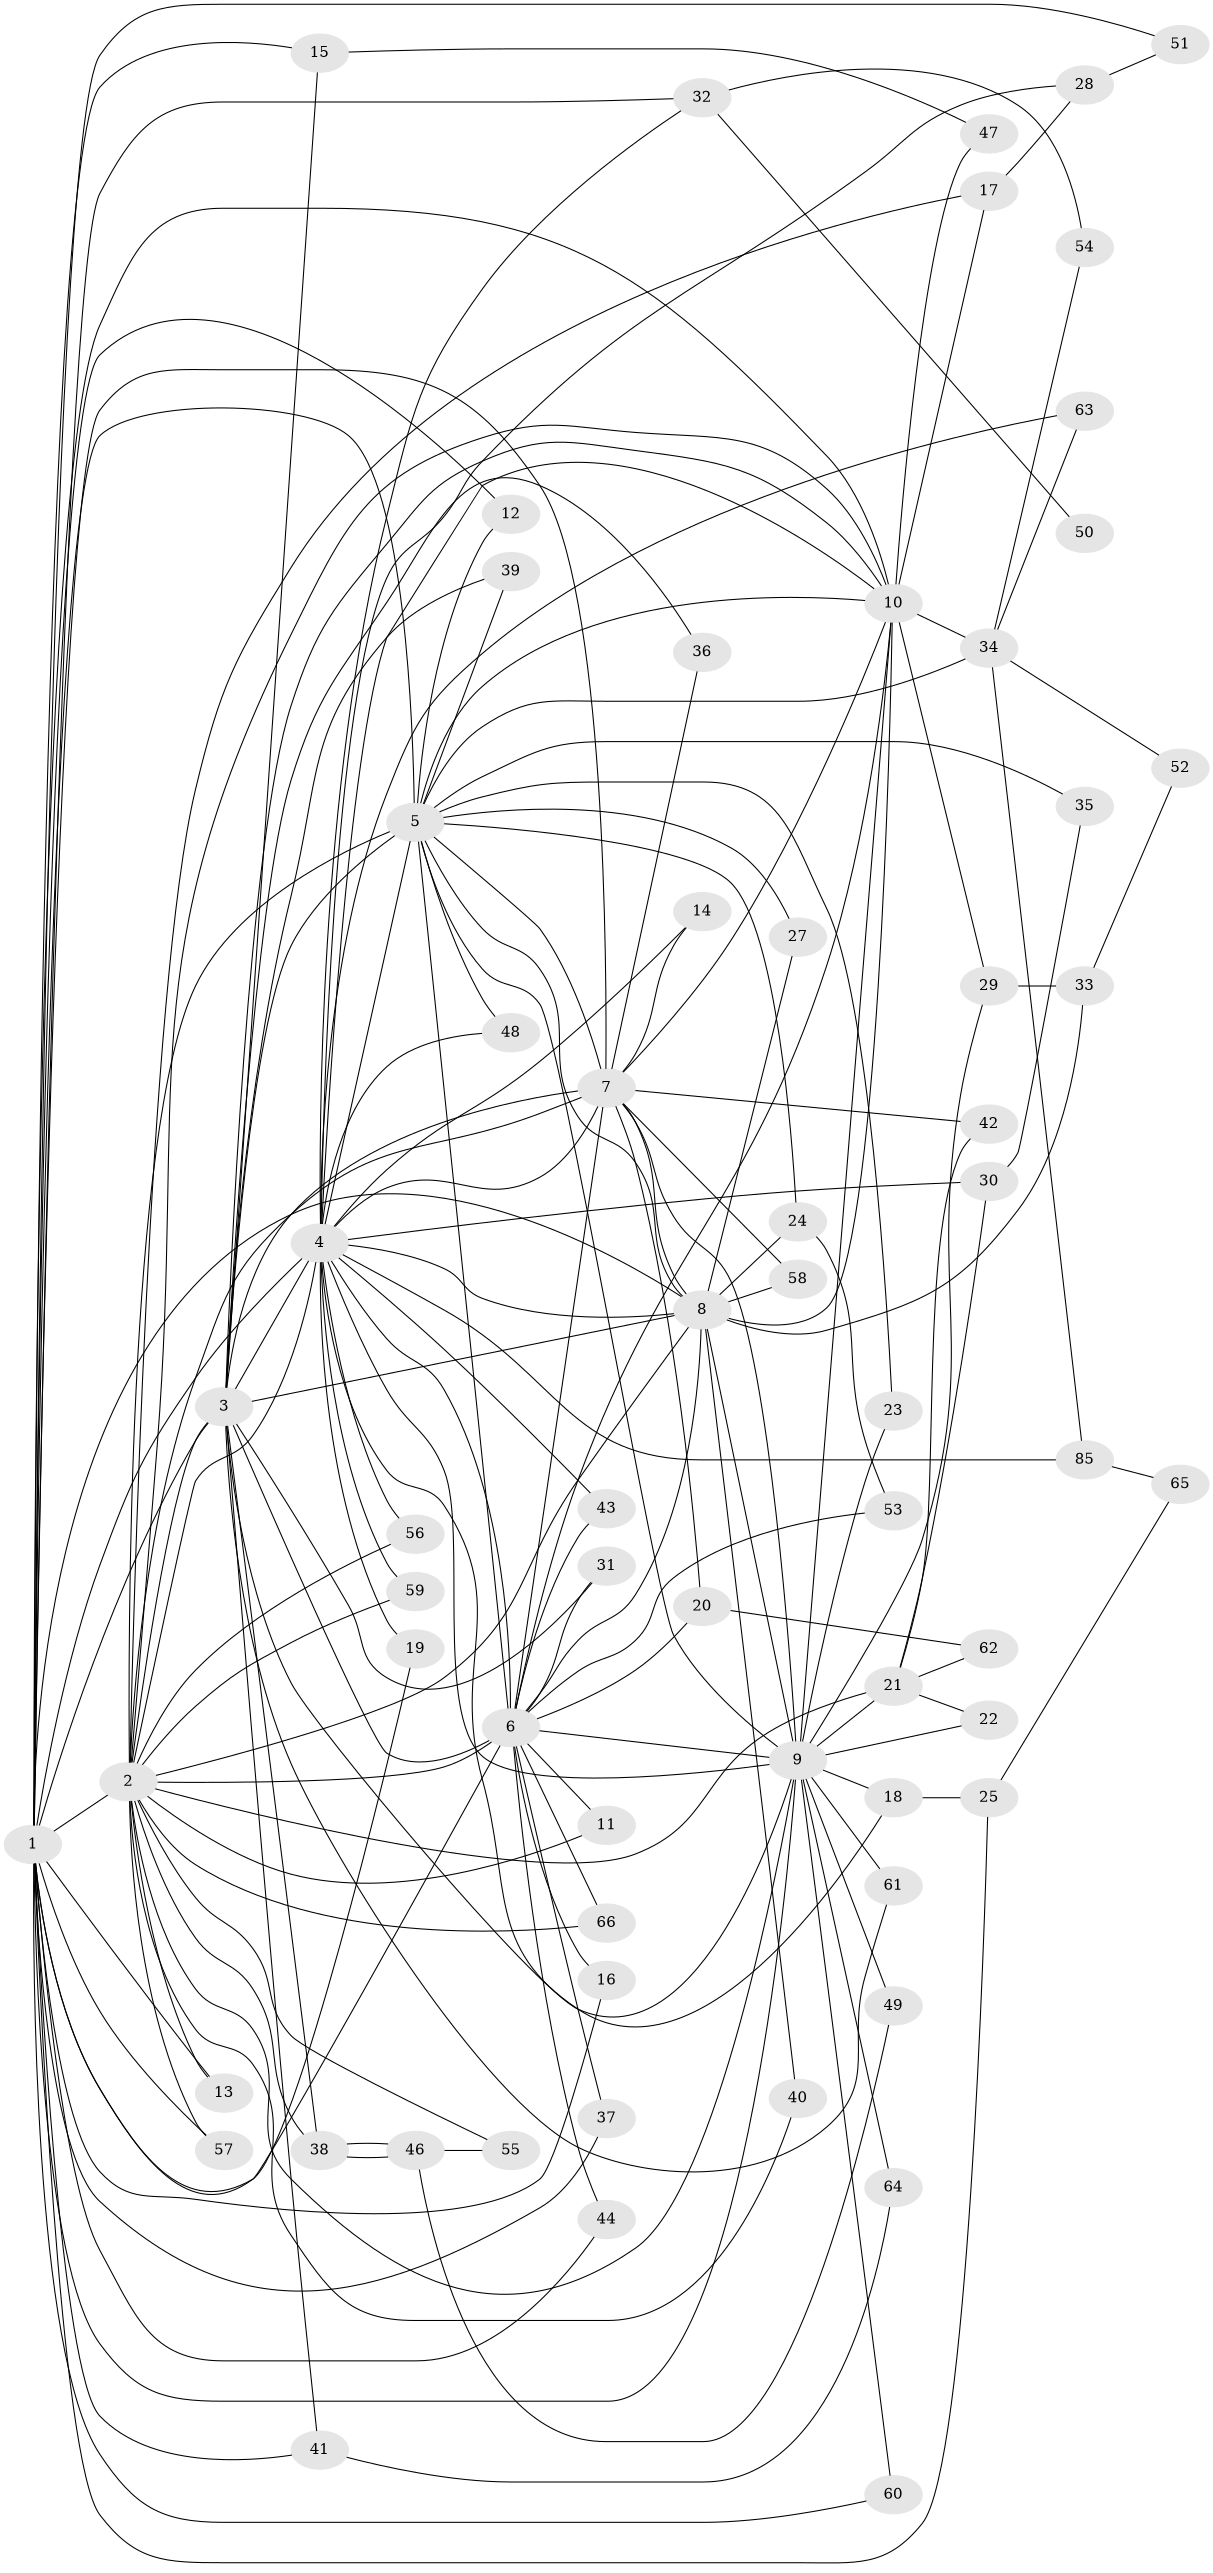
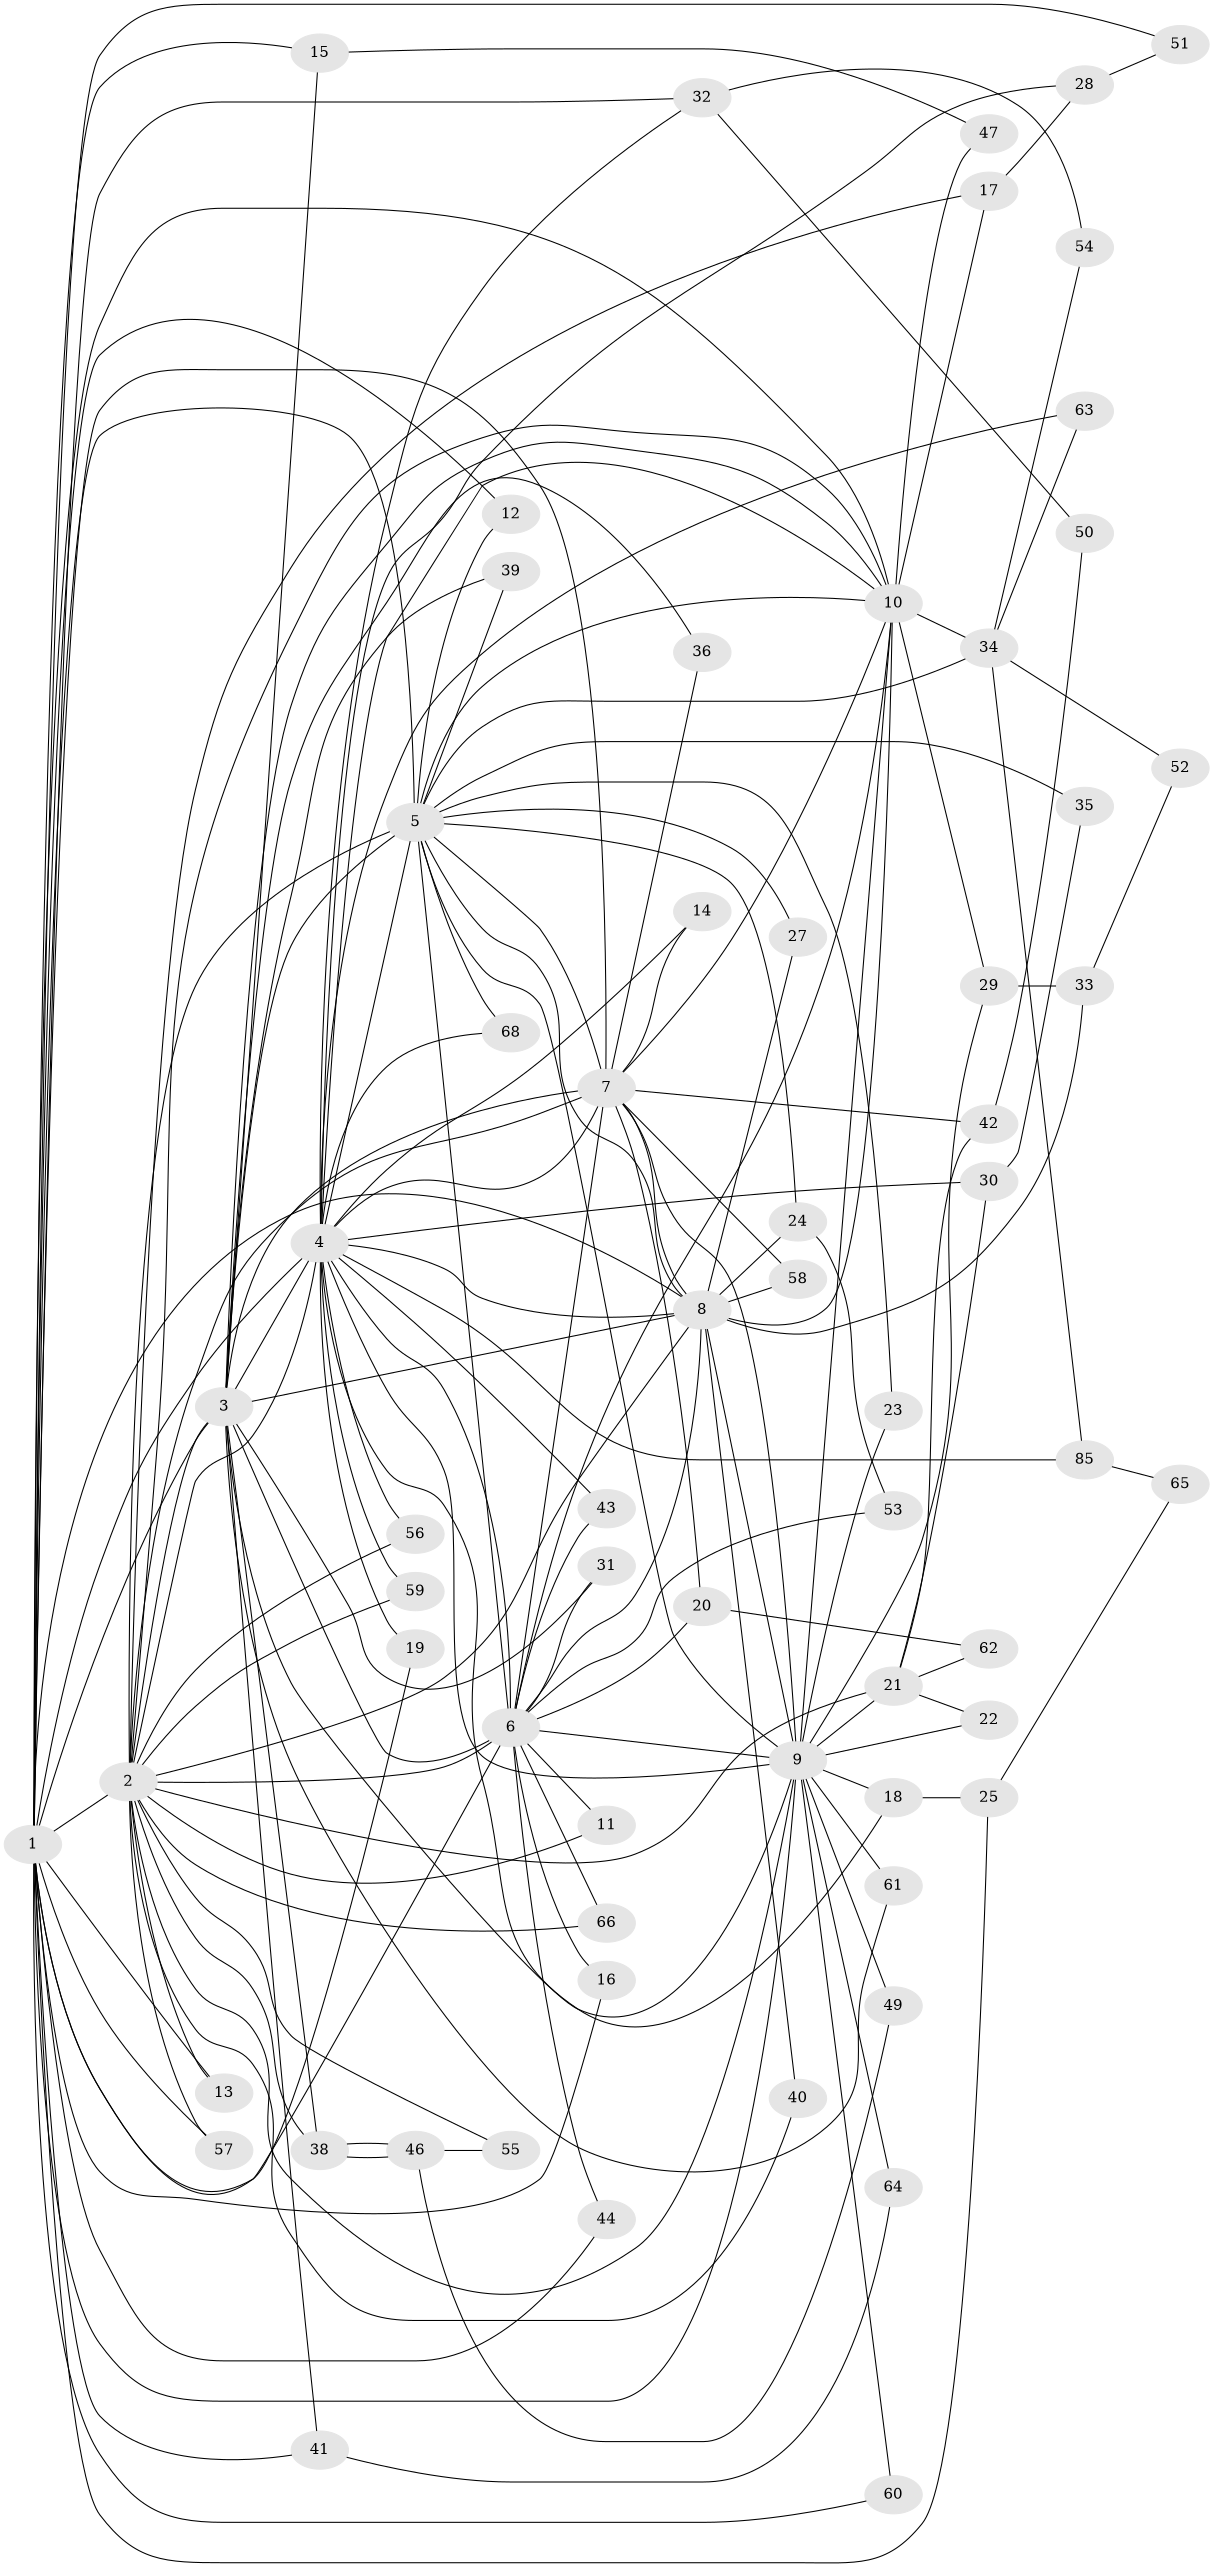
edge "50" -- "42": added
node "48": label "48" -> "68"
node "37": removed
